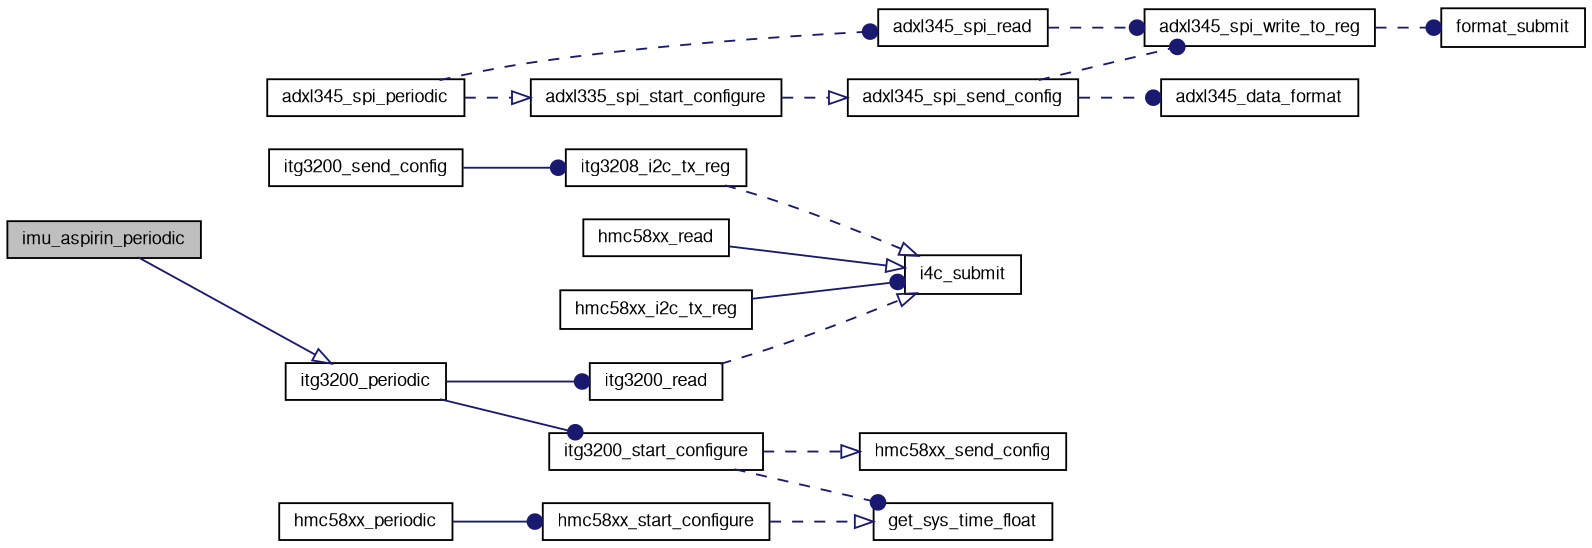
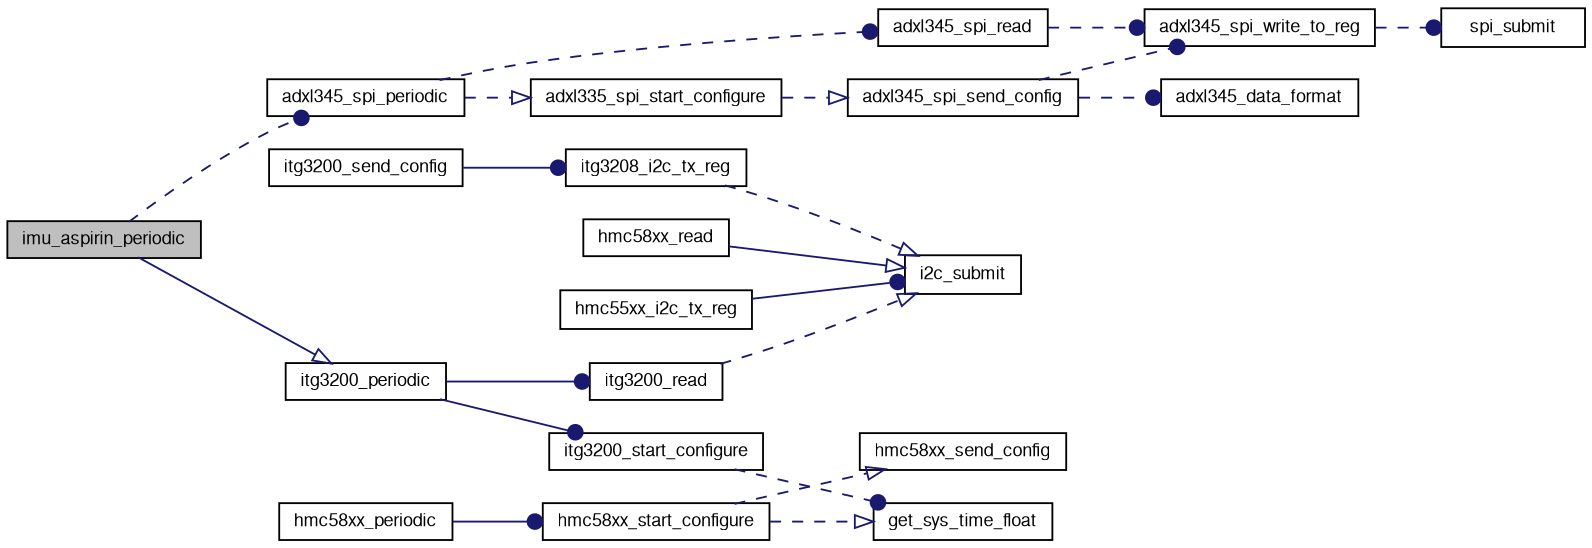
node "format_submit": label "format_submit" -> "spi_submit"
edge "imu_aspirin_periodic" -> "adxl345_spi_periodic": added
node "i4c_submit": label "i4c_submit" -> "i2c_submit"
node "hmc58xx_i2c_tx_reg": label "hmc58xx_i2c_tx_reg" -> "hmc55xx_i2c_tx_reg"
edge "itg3200_start_configure" -> "hmc58xx_send_config": now "hmc58xx_start_configure" -> "hmc58xx_send_config"
